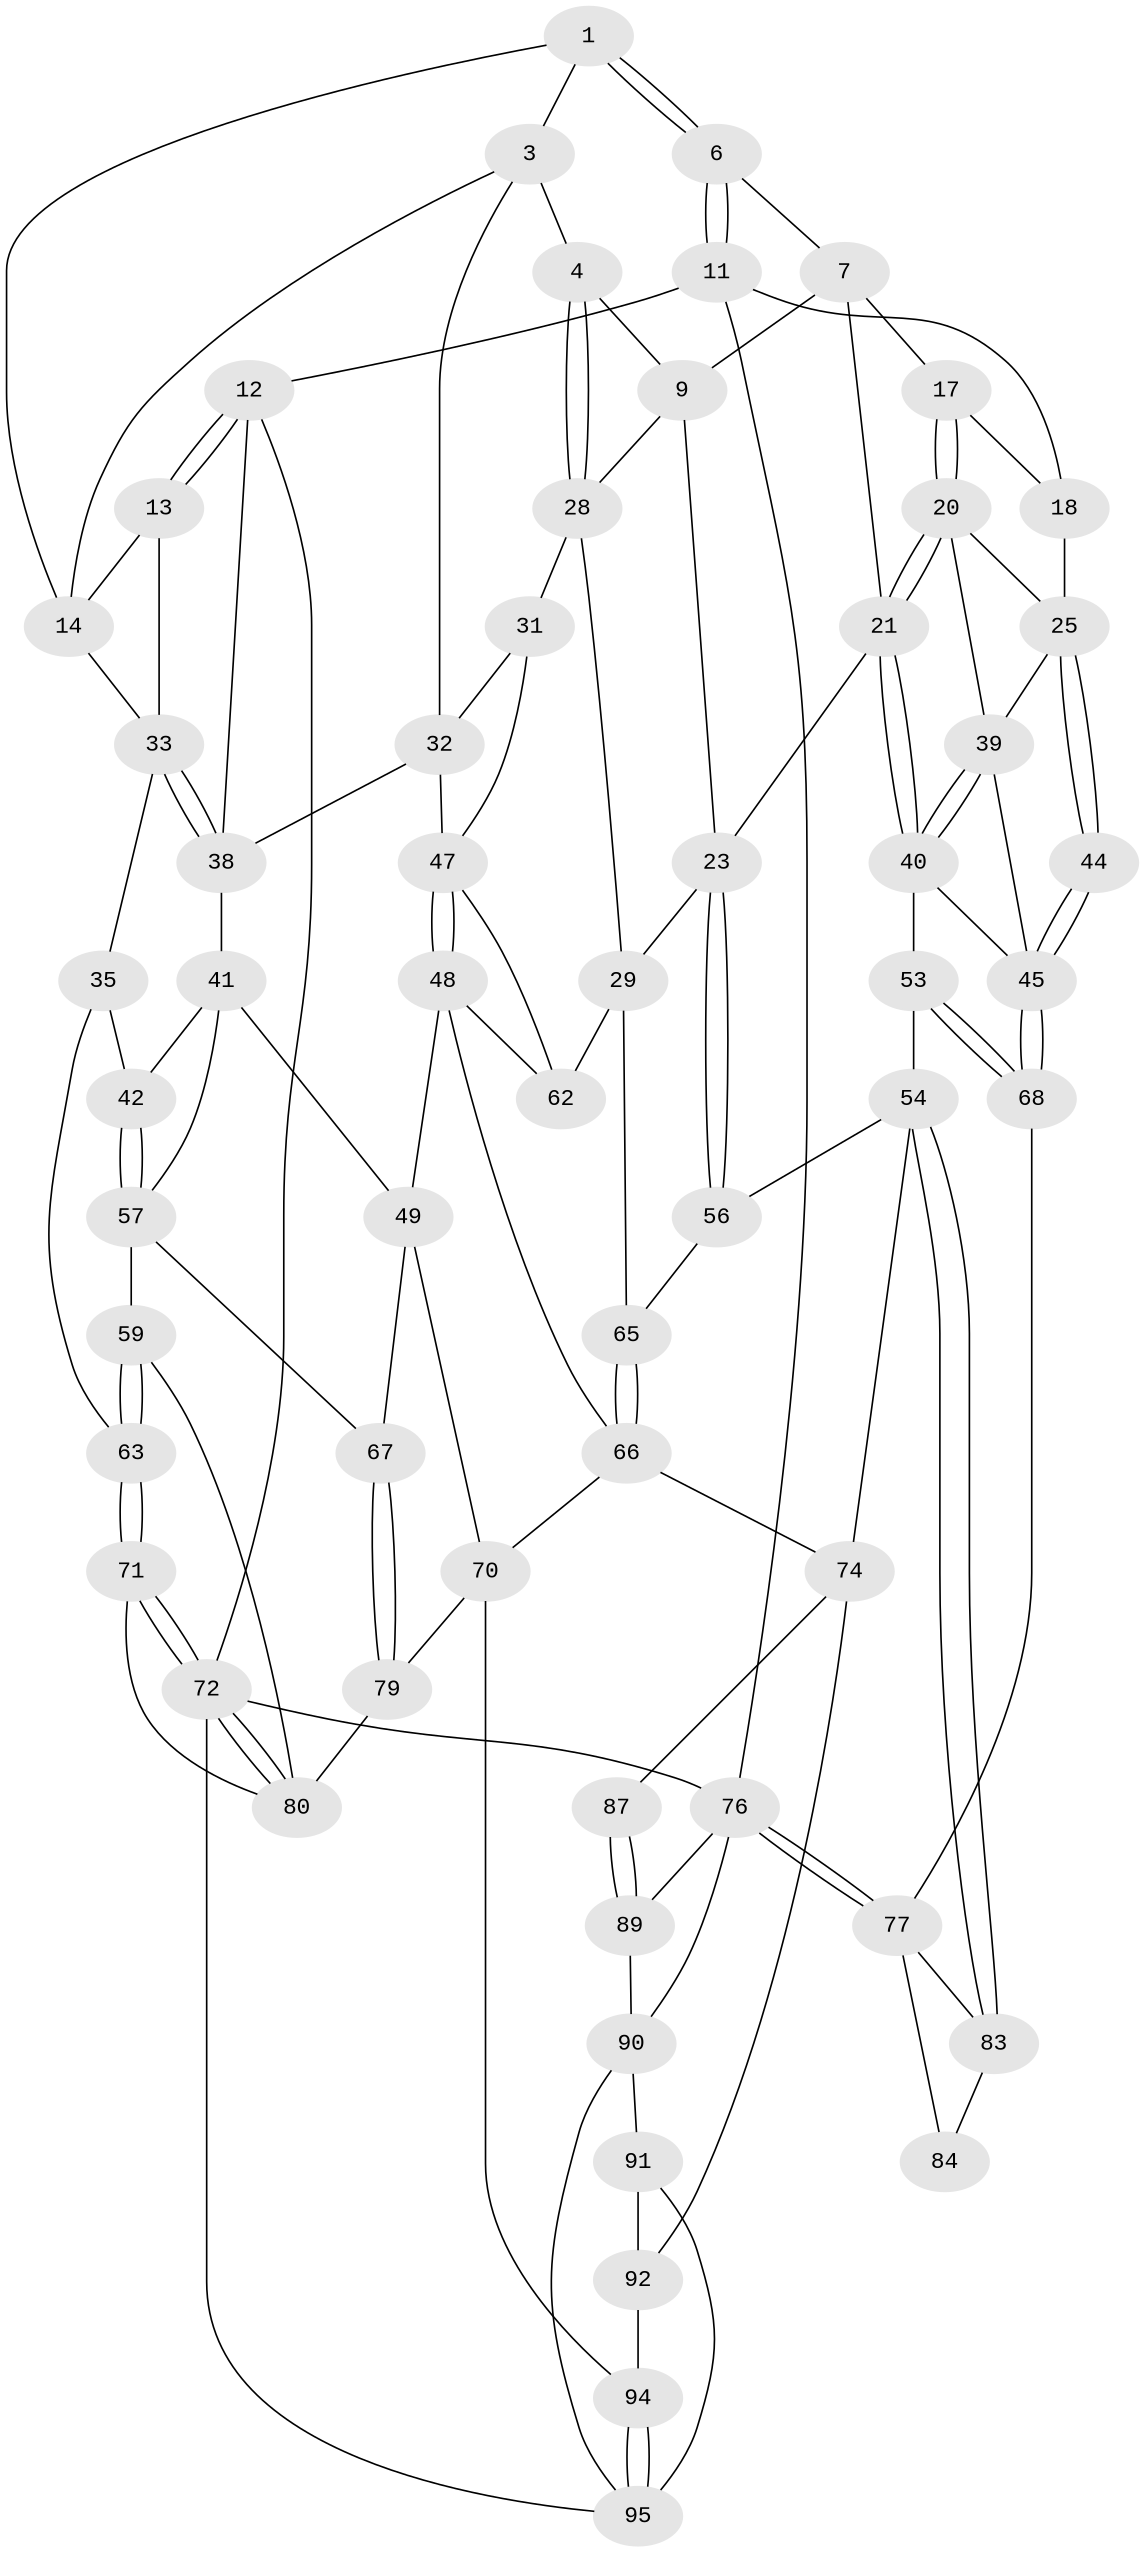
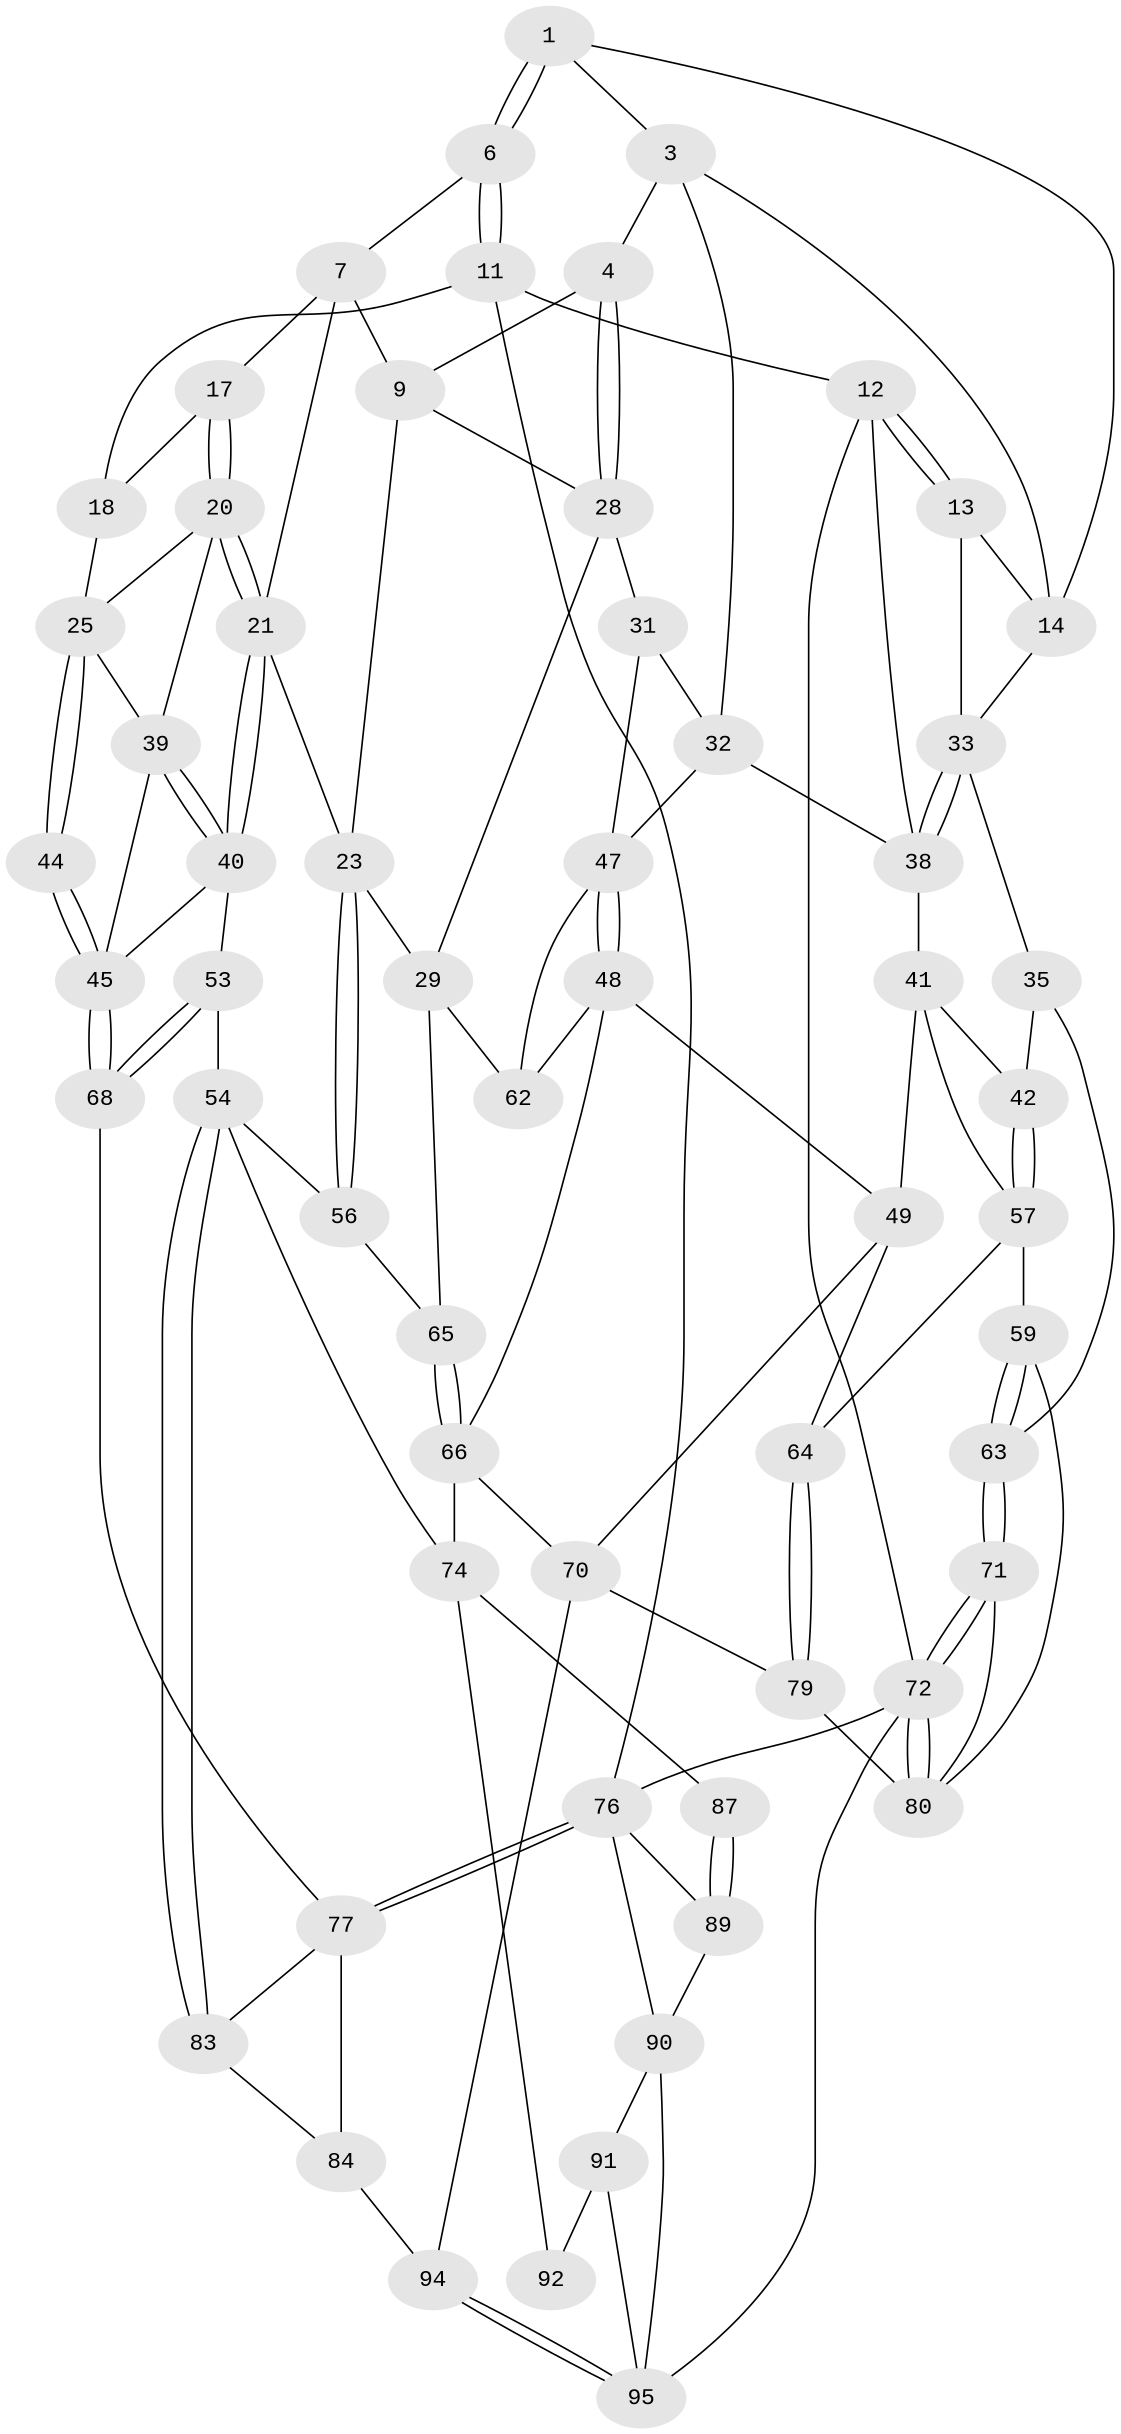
node "67": label "67" -> "64"
edge "92" -- "94": now "84" -- "94"
